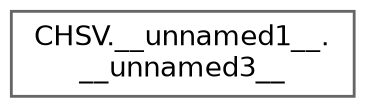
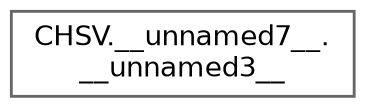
node "CHSV.__unnamed1__. __unnamed3__": label "CHSV.__unnamed1__. __unnamed3__" -> "CHSV.__unnamed7__. __unnamed3__"
